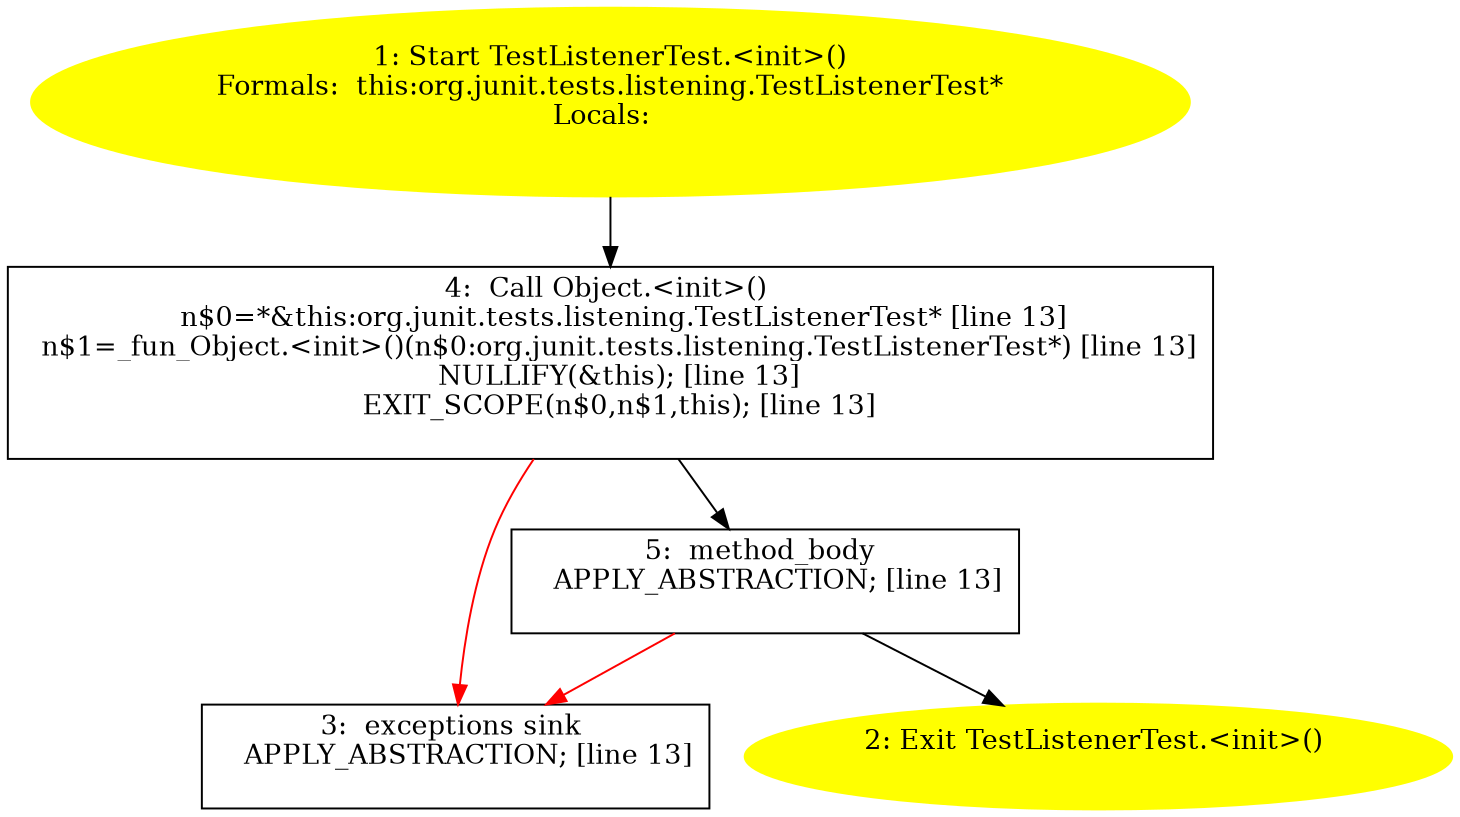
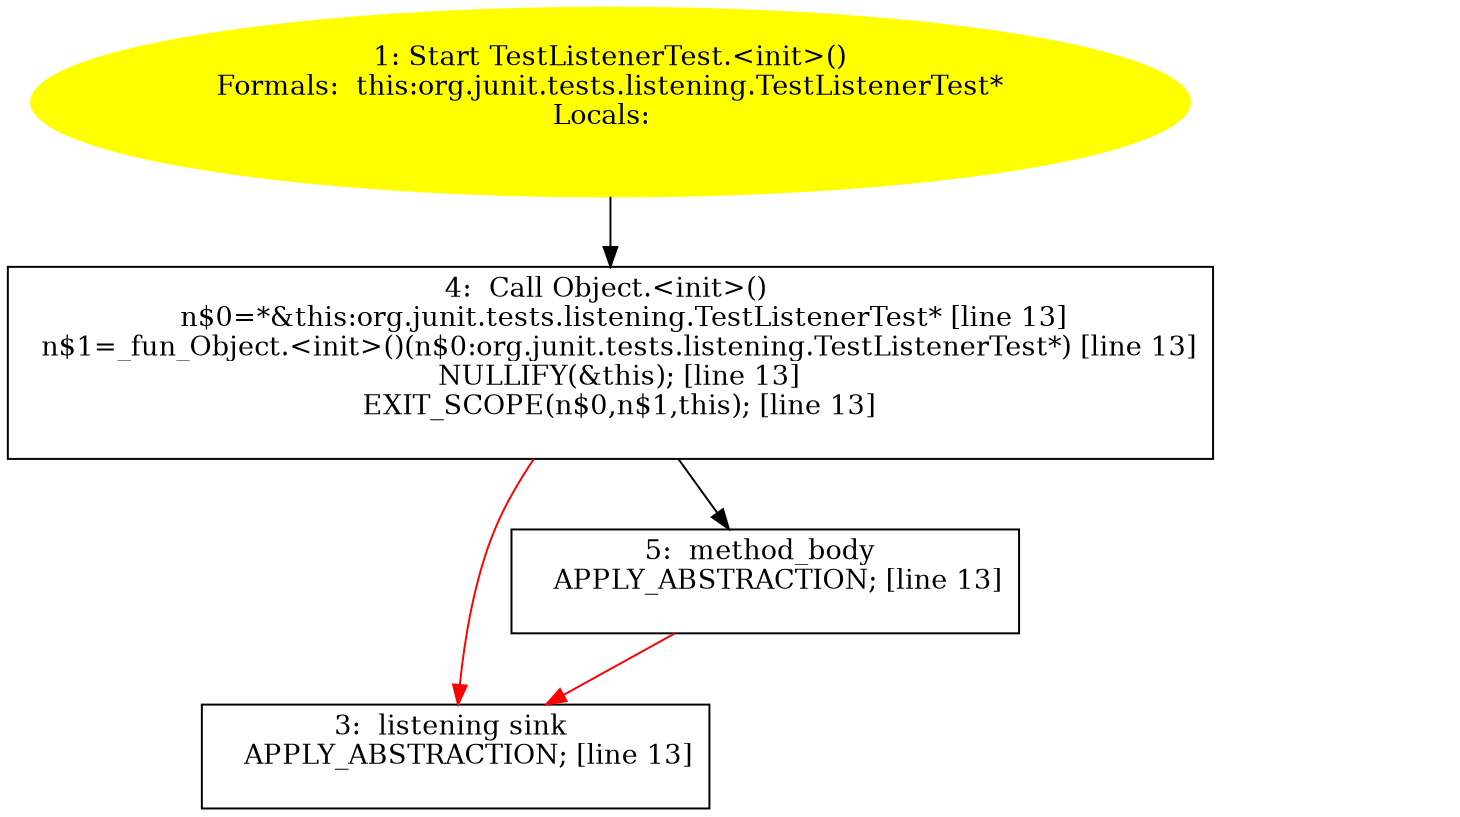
node "3:  exceptions sink APPLY_ABSTRACTION; [line 13]": label "3:  exceptions sink APPLY_ABSTRACTION; [line 13]" -> "3:  listening sink APPLY_ABSTRACTION; [line 13]"
node "2: Exit TestListenerTest.<init>()": removed
